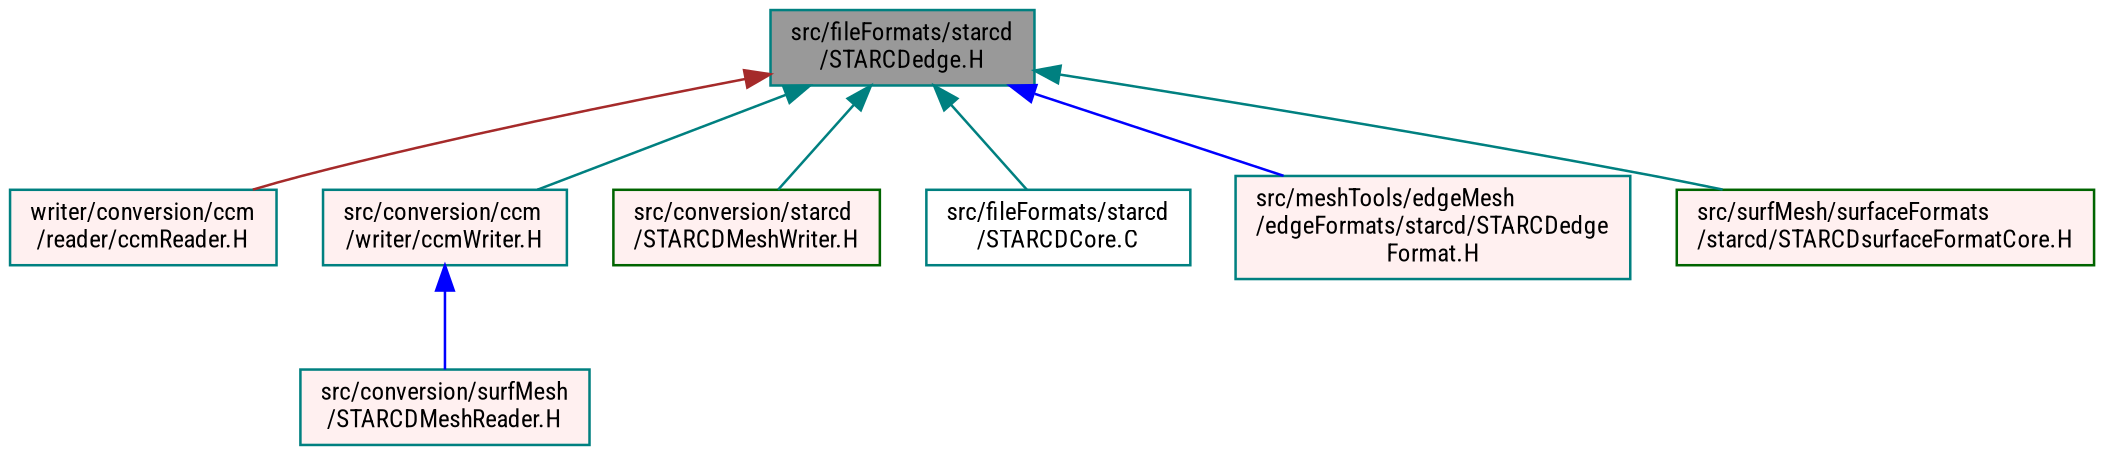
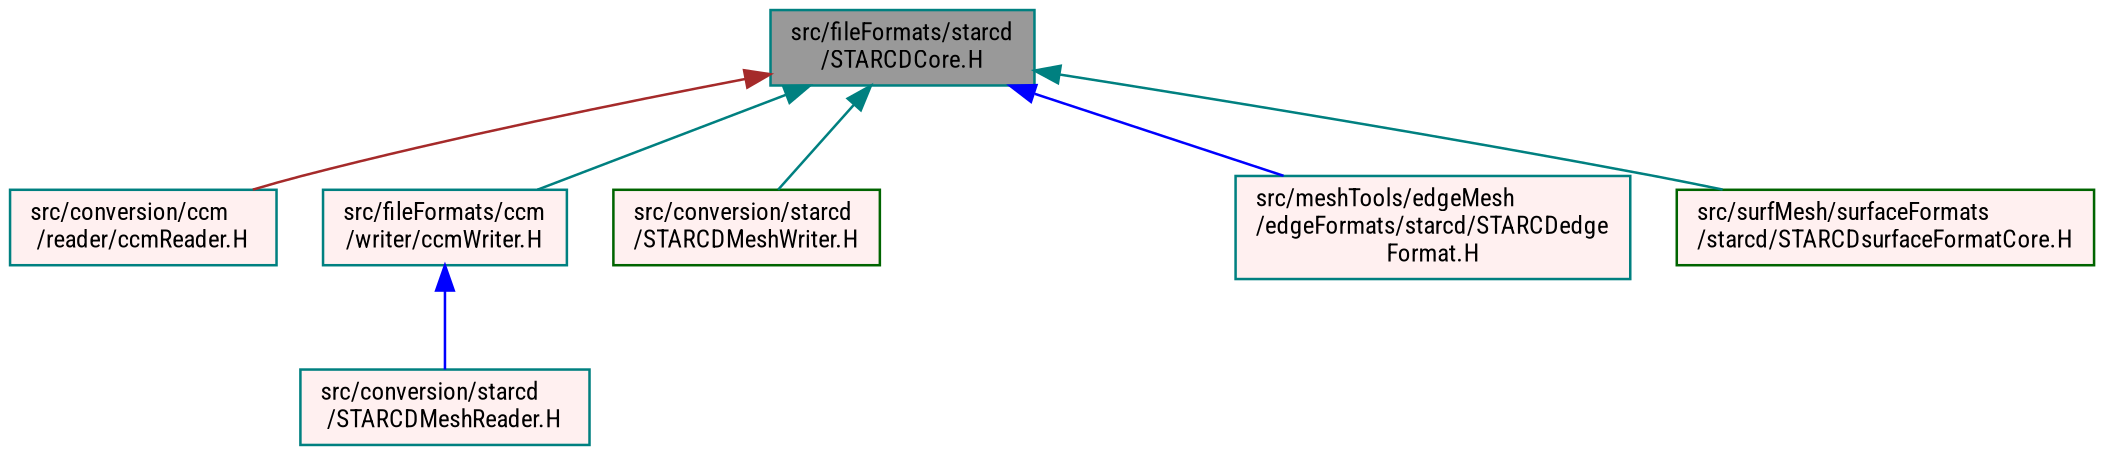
node "src/fileFormats/starcd /STARCDedge.H": label "src/fileFormats/starcd /STARCDedge.H" -> "src/fileFormats/starcd /STARCDCore.H"
node "writer/conversion/ccm /reader/ccmReader.H": label "writer/conversion/ccm /reader/ccmReader.H" -> "src/conversion/ccm /reader/ccmReader.H"
node "src/conversion/ccm /writer/ccmWriter.H": label "src/conversion/ccm /writer/ccmWriter.H" -> "src/fileFormats/ccm /writer/ccmWriter.H"
node "src/fileFormats/starcd /STARCDCore.C": removed
node "src/conversion/surfMesh /STARCDMeshReader.H": label "src/conversion/surfMesh /STARCDMeshReader.H" -> "src/conversion/starcd /STARCDMeshReader.H"
